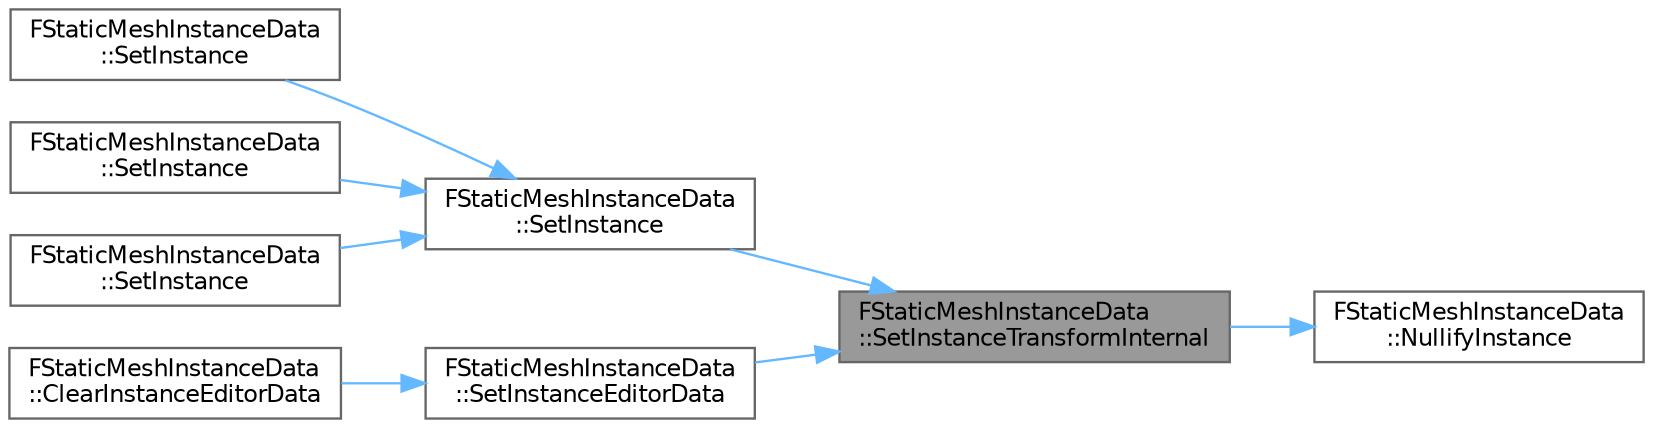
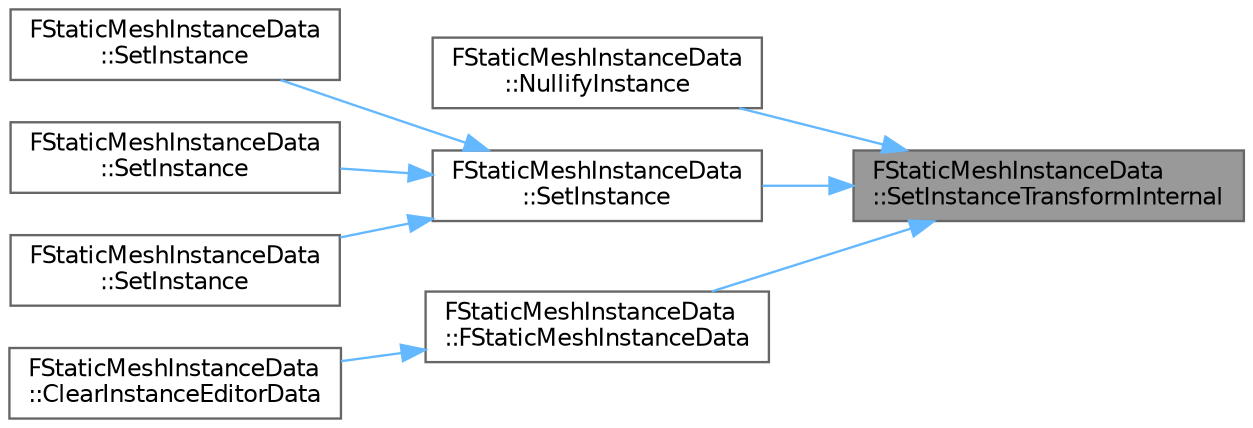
edge "FStaticMeshInstanceData ::SetInstanceTransformInternal" -> "FStaticMeshInstanceData ::NullifyInstance": reversed
node "FStaticMeshInstanceData ::SetInstanceEditorData": label "FStaticMeshInstanceData ::SetInstanceEditorData" -> "FStaticMeshInstanceData ::FStaticMeshInstanceData"
